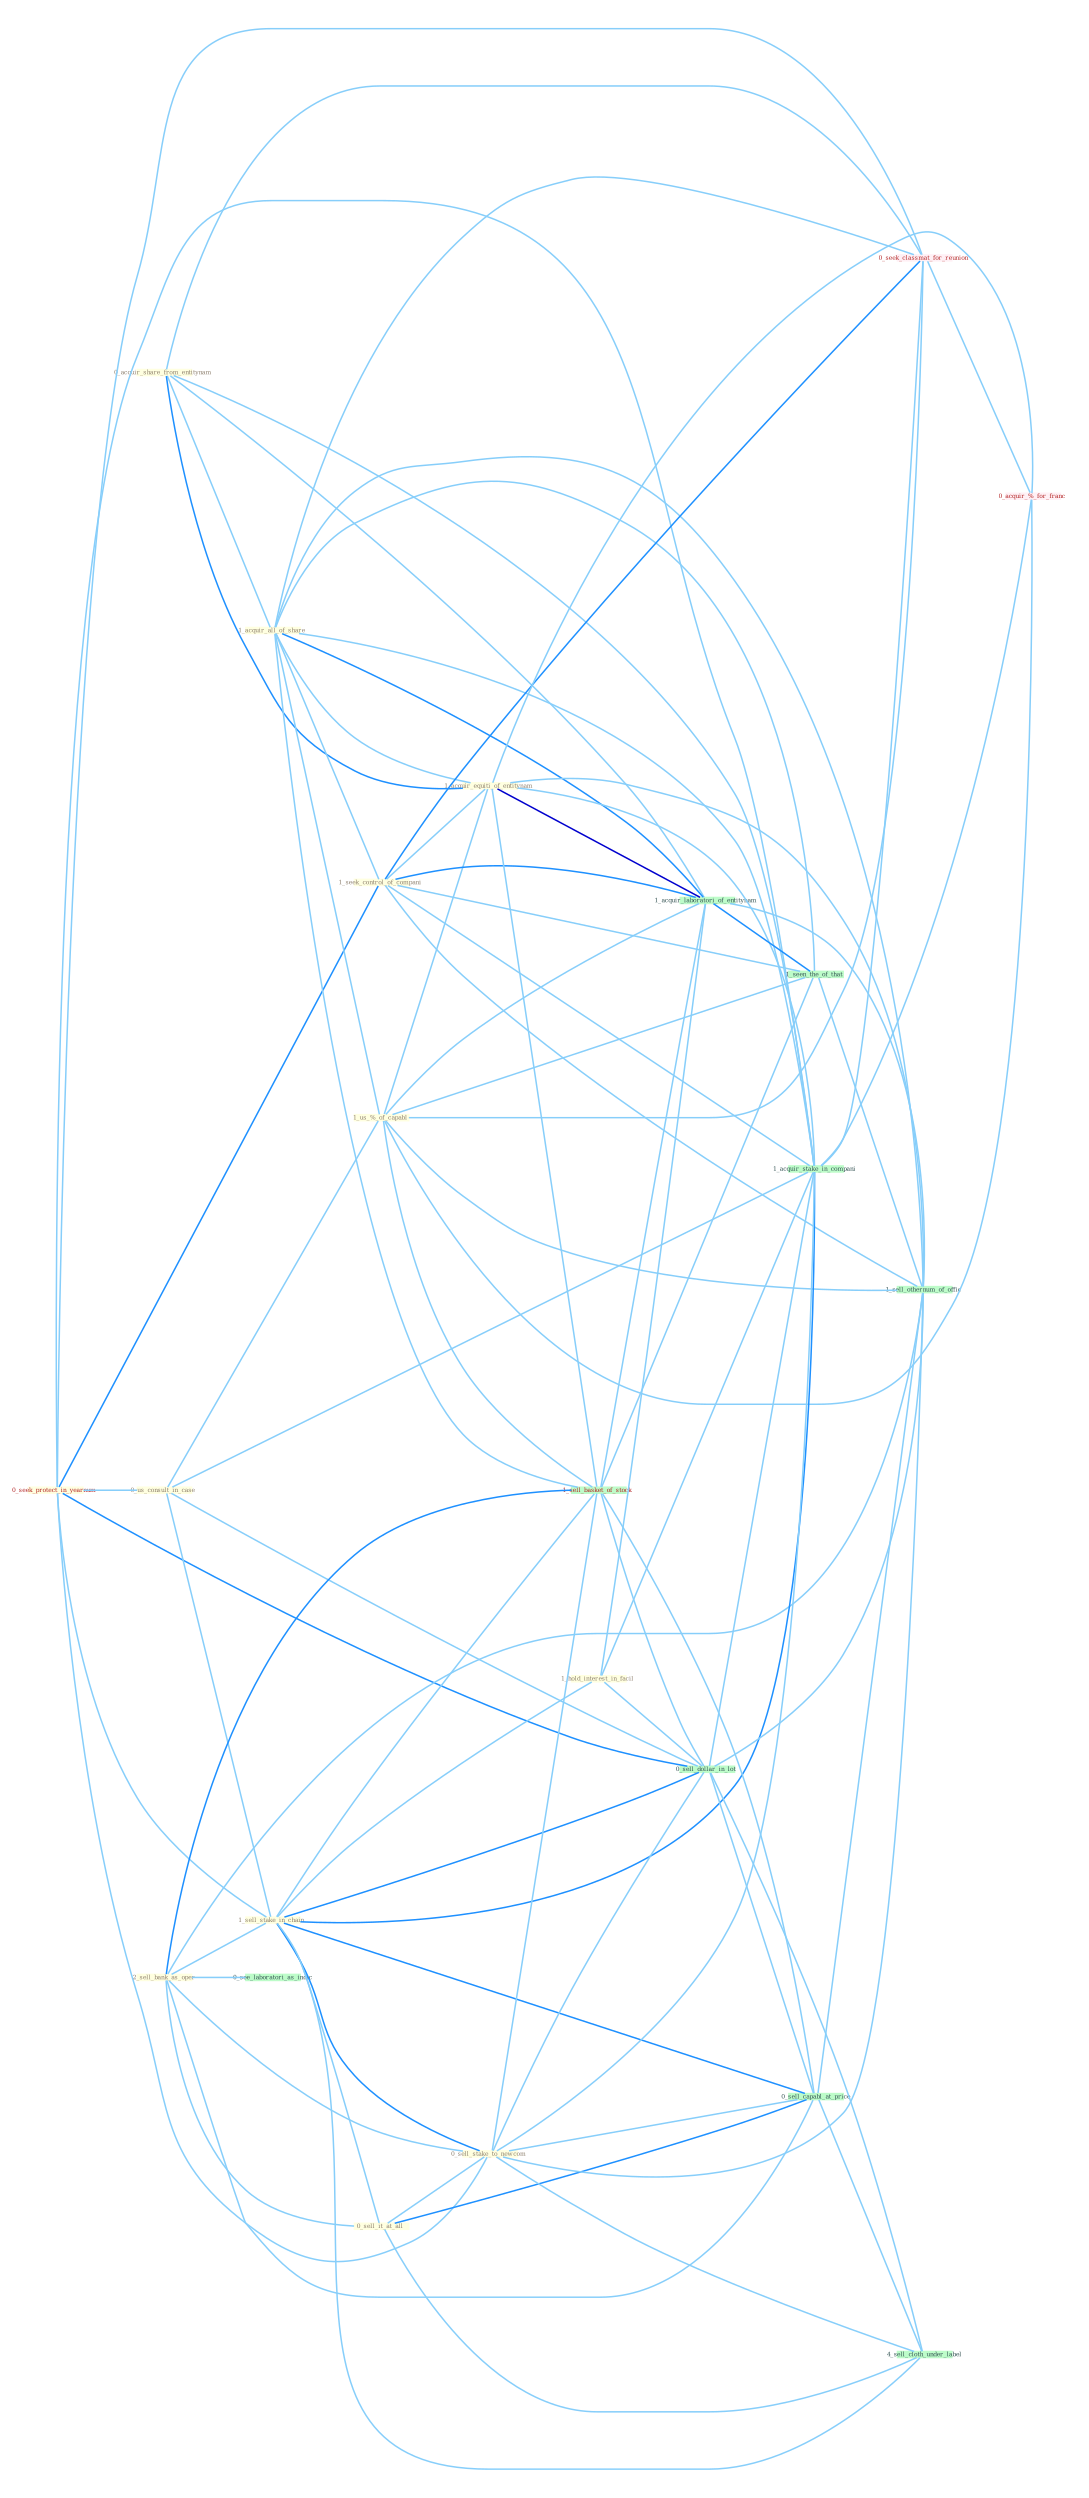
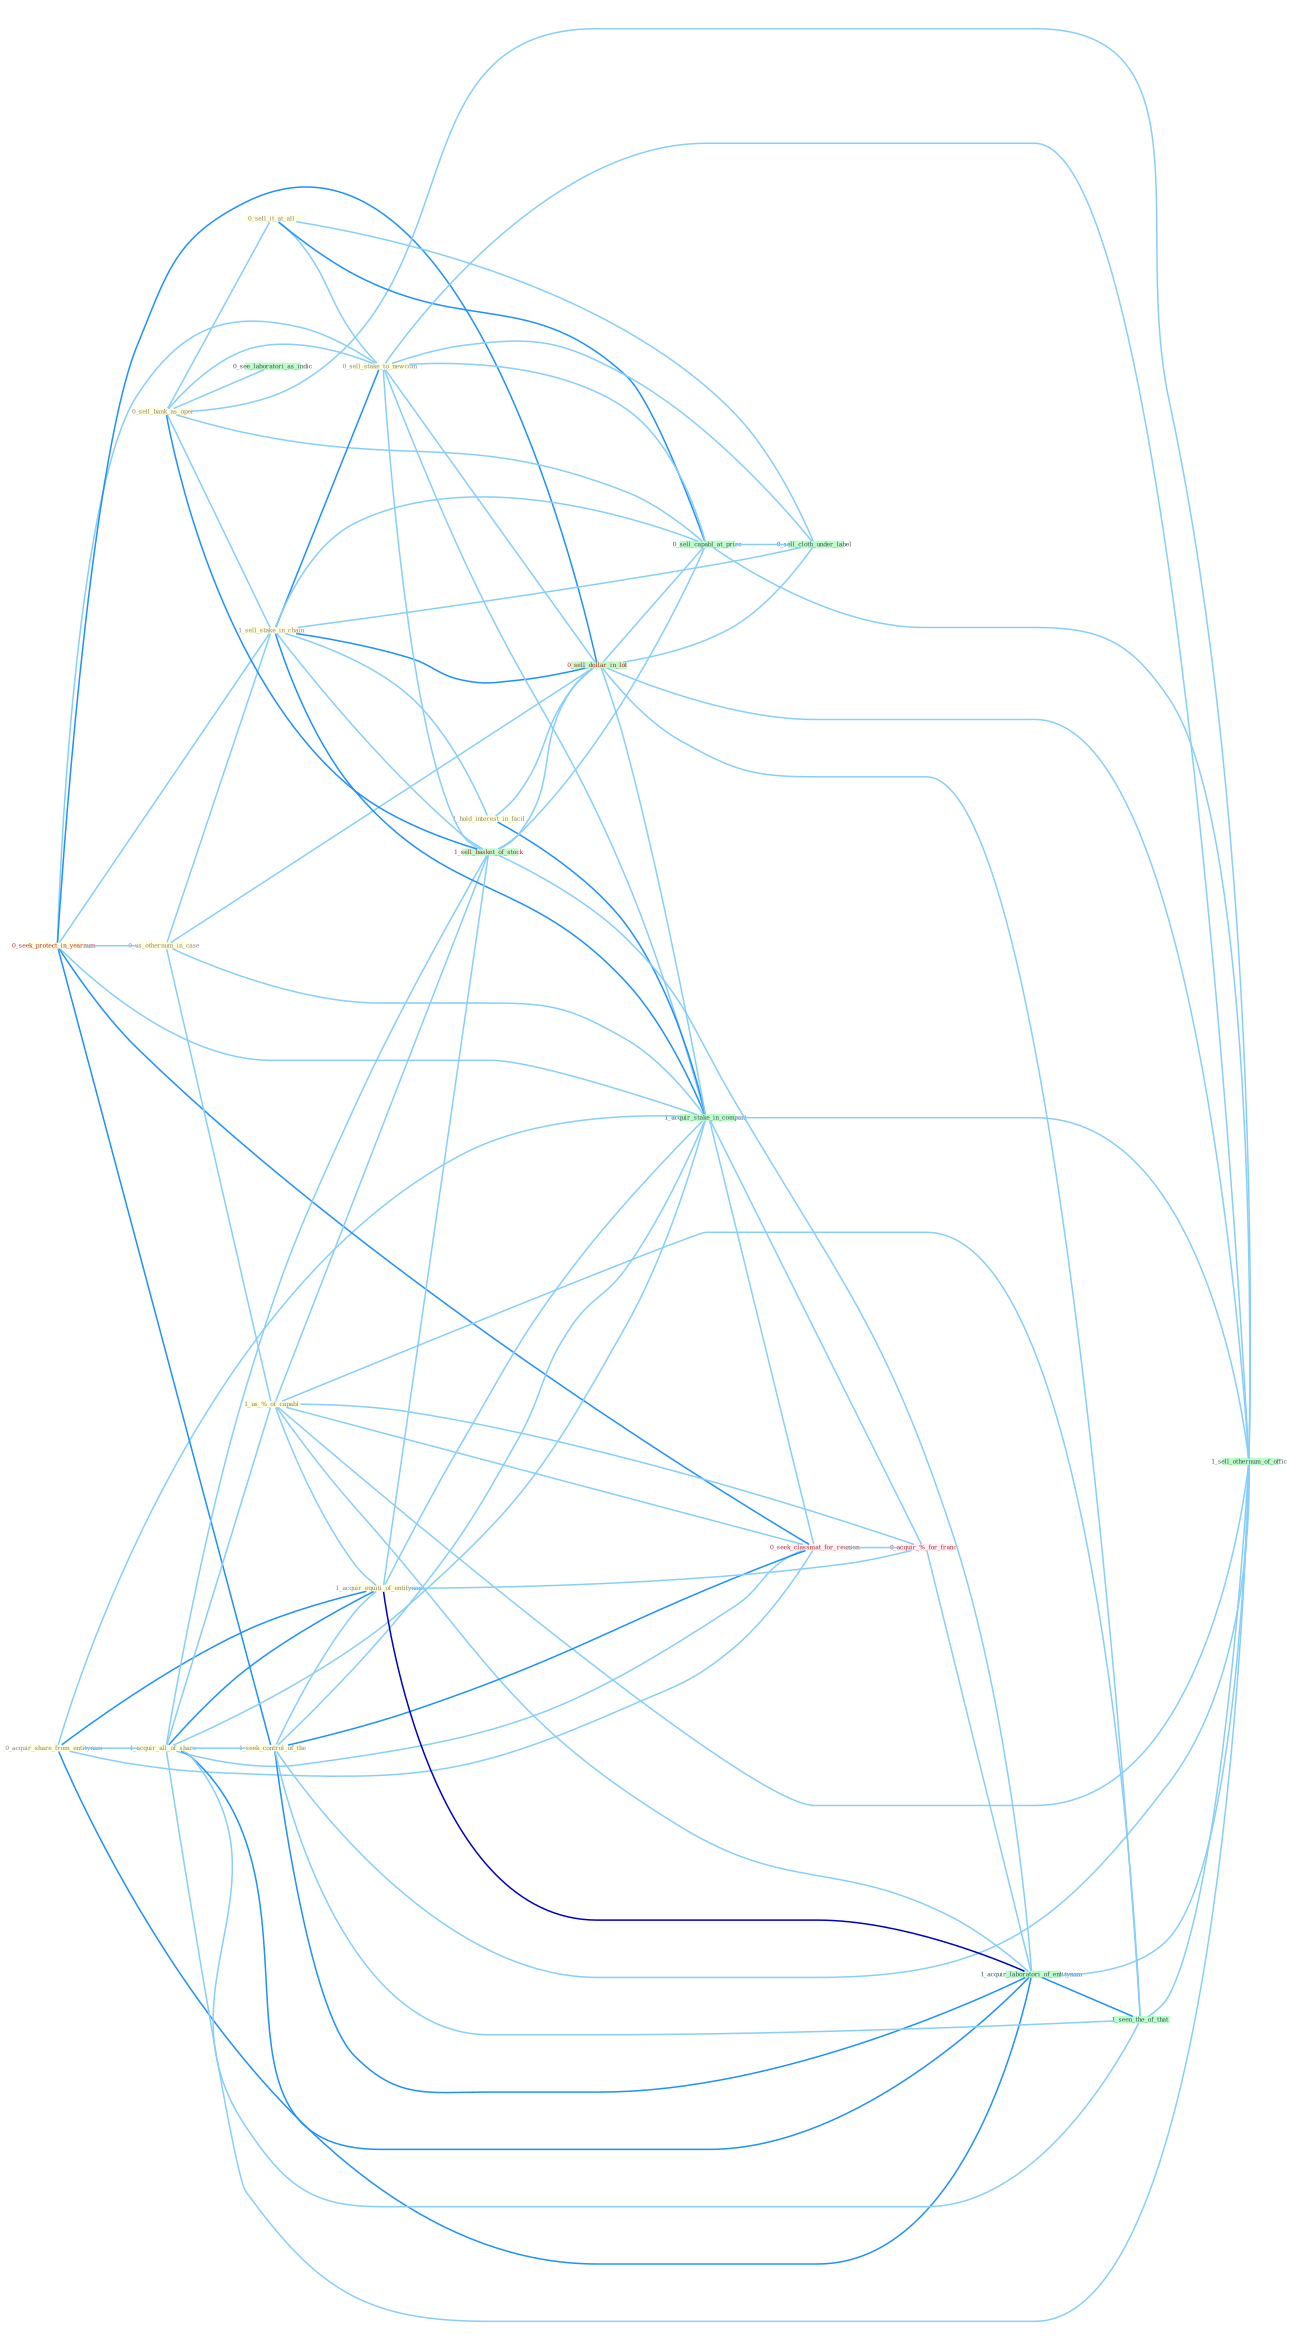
edge "0_seek_classmat_for_reunion" -- "0_seek_protect_in_yearnum": color #87cefa -> #1e90ff
edge "0_acquir_share_from_entitynam" -- "1_acquir_laboratori_of_entitynam": color #87cefa -> #1e90ff
edge "1_acquir_all_of_share" -- "1_acquir_equiti_of_entitynam": color #87cefa -> #1e90ff
node "1_seek_control_of_compani": label "1_seek_control_of_compani" -> "1_seek_control_of_the"
edge "1_acquir_equiti_of_entitynam" -- "1_sell_othernum_of_offic": now "1_acquir_stake_in_compani" -- "1_sell_othernum_of_offic"
edge "1_seen_the_of_that" -- "1_sell_basket_of_stock": now "1_seen_the_of_that" -- "0_sell_dollar_in_lot"
edge "1_acquir_laboratori_of_entitynam" -- "1_hold_interest_in_facil": now "1_acquir_laboratori_of_entitynam" -- "0_acquir_%_for_franc"
edge "1_acquir_stake_in_compani" -- "1_hold_interest_in_facil": color #87cefa -> #1e90ff
node "0_us_consult_in_case": label "0_us_consult_in_case" -> "0_us_othernum_in_case"
node "0_sell_dollar_in_lot": fontcolor #2f4f4f -> #b22222
node "2_sell_bank_as_oper": label "2_sell_bank_as_oper" -> "0_sell_bank_as_oper"
edge "1_sell_stake_in_chain" -- "0_sell_capabl_at_price": color #1e90ff -> #87cefa
edge "1_sell_stake_in_chain" -- "0_sell_it_at_all": removed
node "4_sell_cloth_under_label": label "4_sell_cloth_under_label" -> "0_sell_cloth_under_label"
